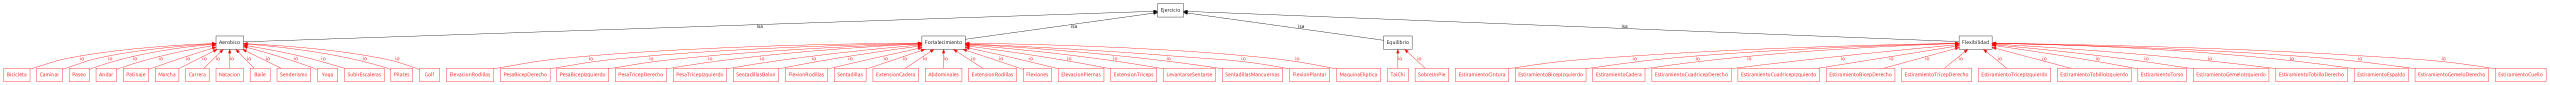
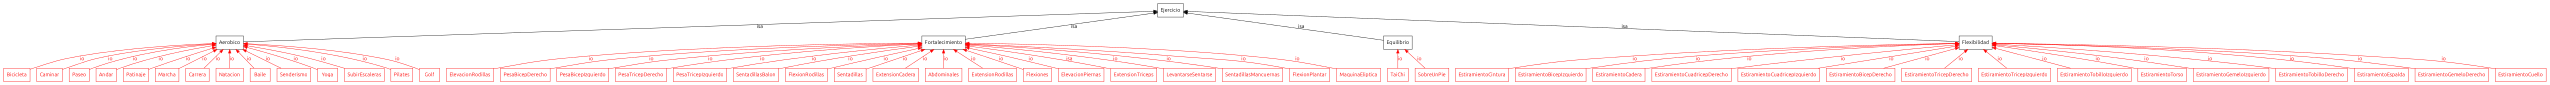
edge "ExtensionTriceps" -> "Fortalecimiento": label "io" -> "isa"
